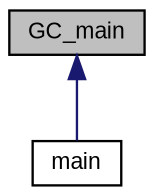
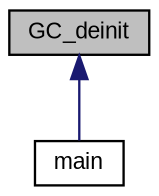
node "GC_main": label "GC_main" -> "GC_deinit"
